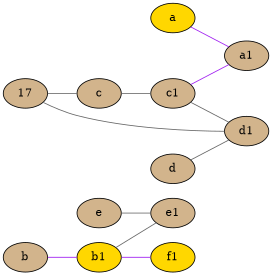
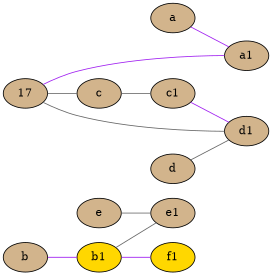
node "a": fillcolor gold -> tan
edge "a1" -- "c1": now "a1" -- "17"
edge "c1" -- "d1": color gray40 -> purple
